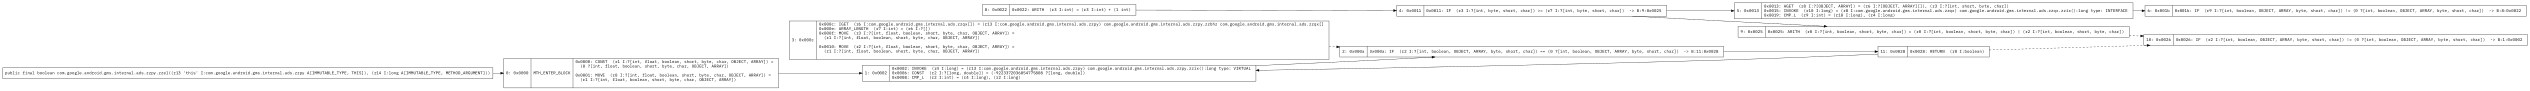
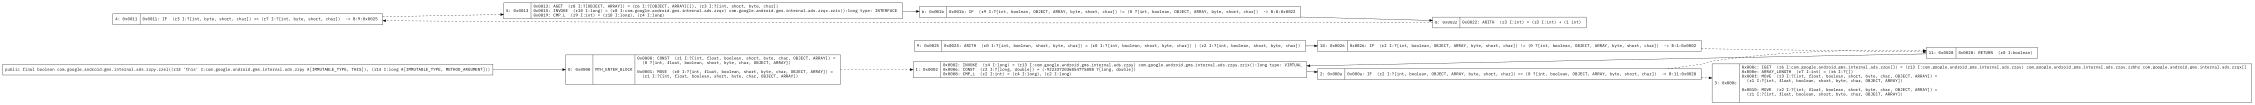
edge "8: 0x0022" -> "4: 0x0011": style solid -> dashed
edge "4: 0x0011" -> "5: 0x0013": style solid -> dashed
edge "6: 0x001b" -> "8: 0x0022": added
edge "4: 0x0011" -> "9: 0x0025": removed
edge "9: 0x0025" -> "10: 0x0026": style dashed -> solid
edge "3: 0x000c" -> "2: 0x000a": reversed
edge "11: 0x0028" -> "10: 0x0026": reversed
edge "2: 0x000a" -> "11: 0x0028": style solid -> dashed
edge "0: 0x0000" -> "1: 0x0002": style solid -> dashed
